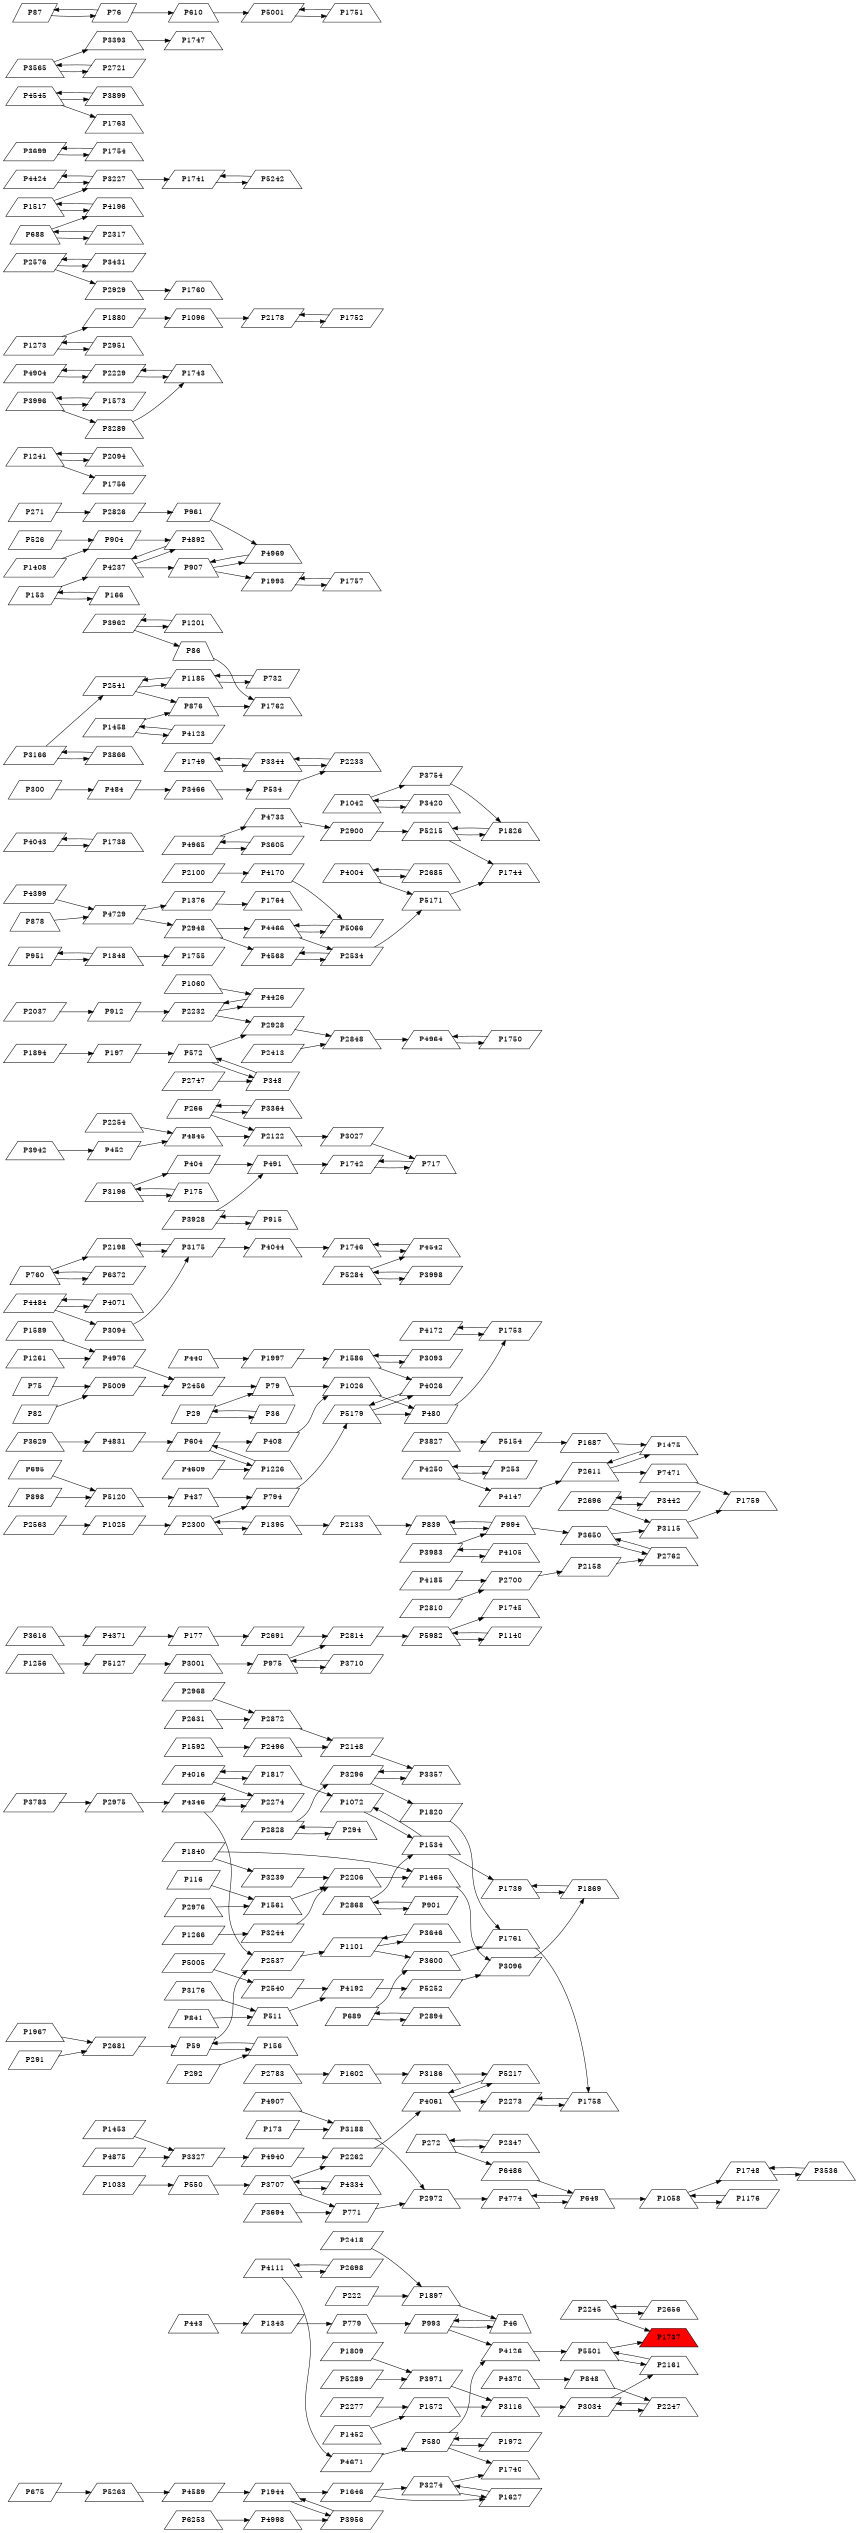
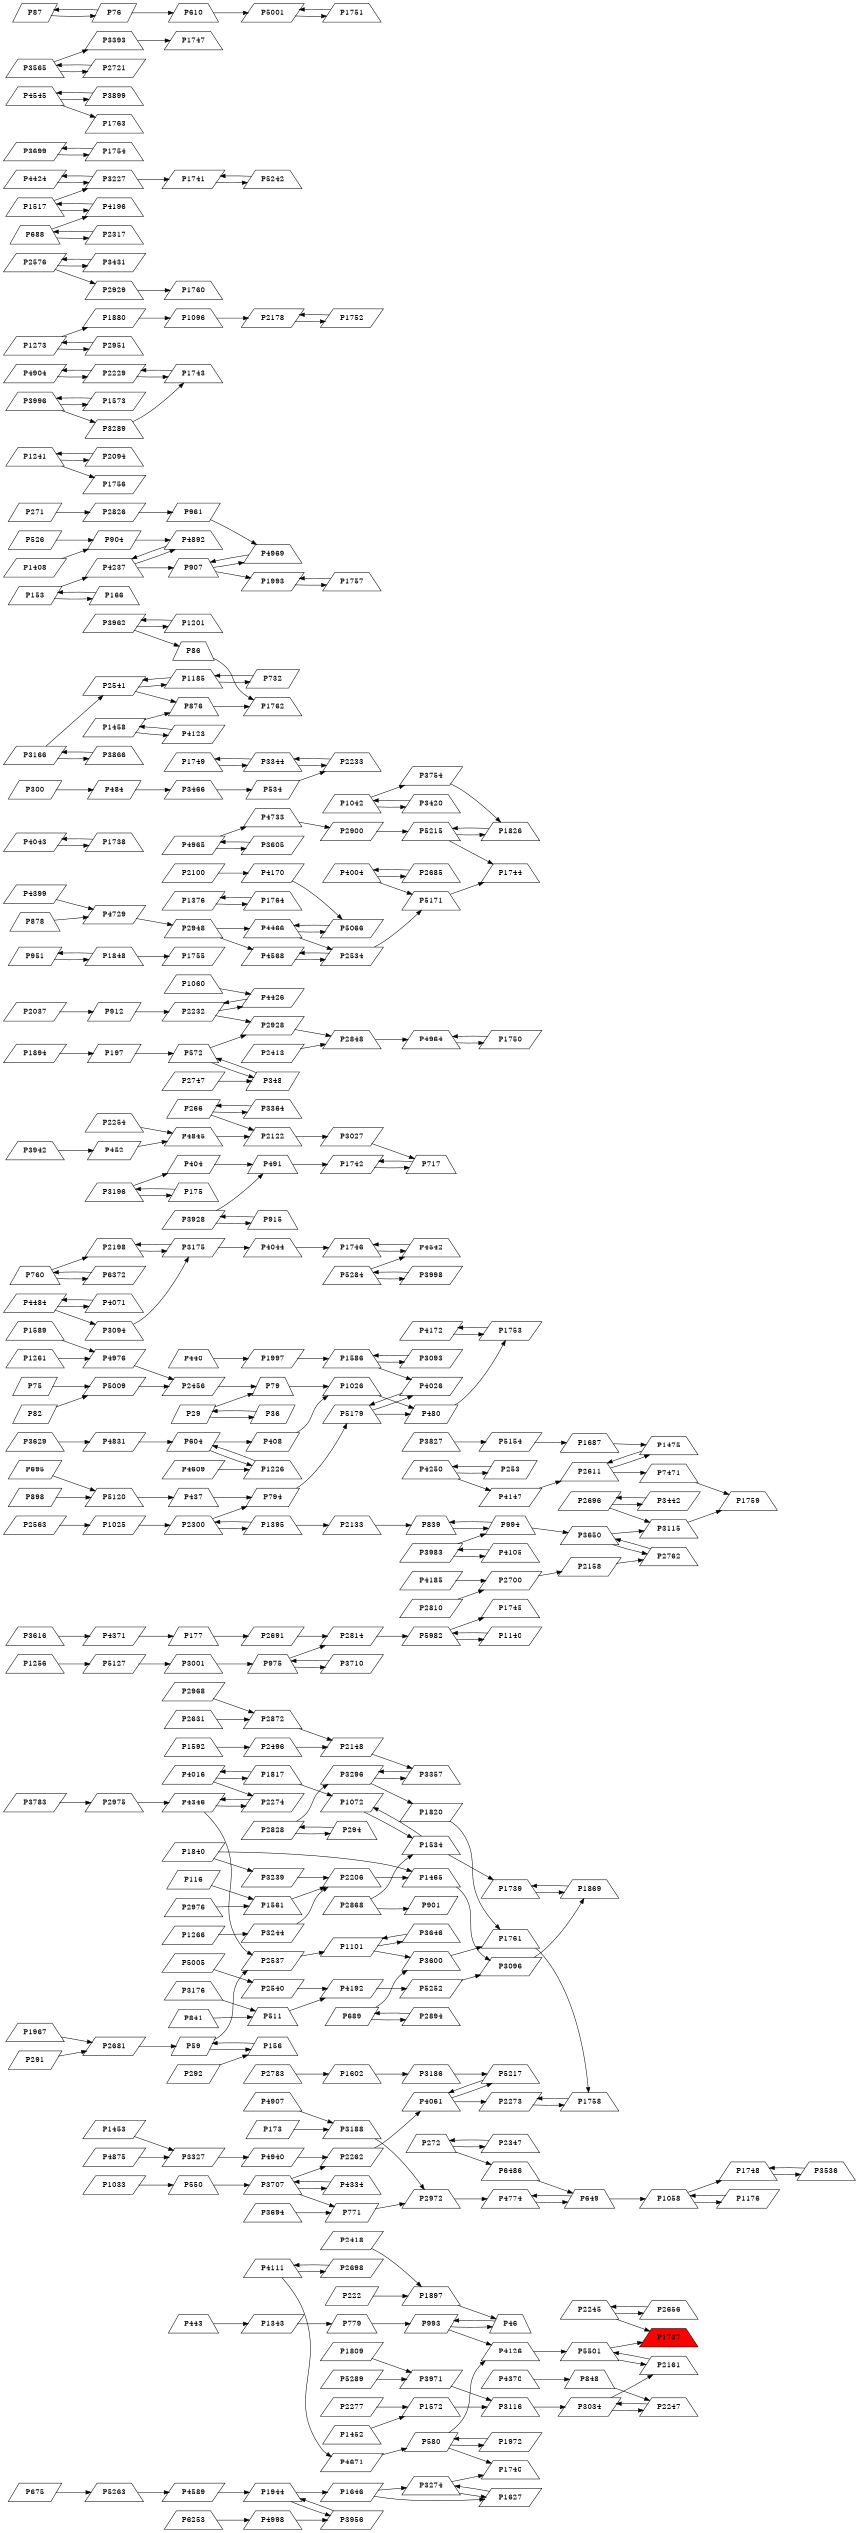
edge "P4729" -> "P1376": now "P1764" -> "P1376"
edge "P901" -> "P2868": removed
